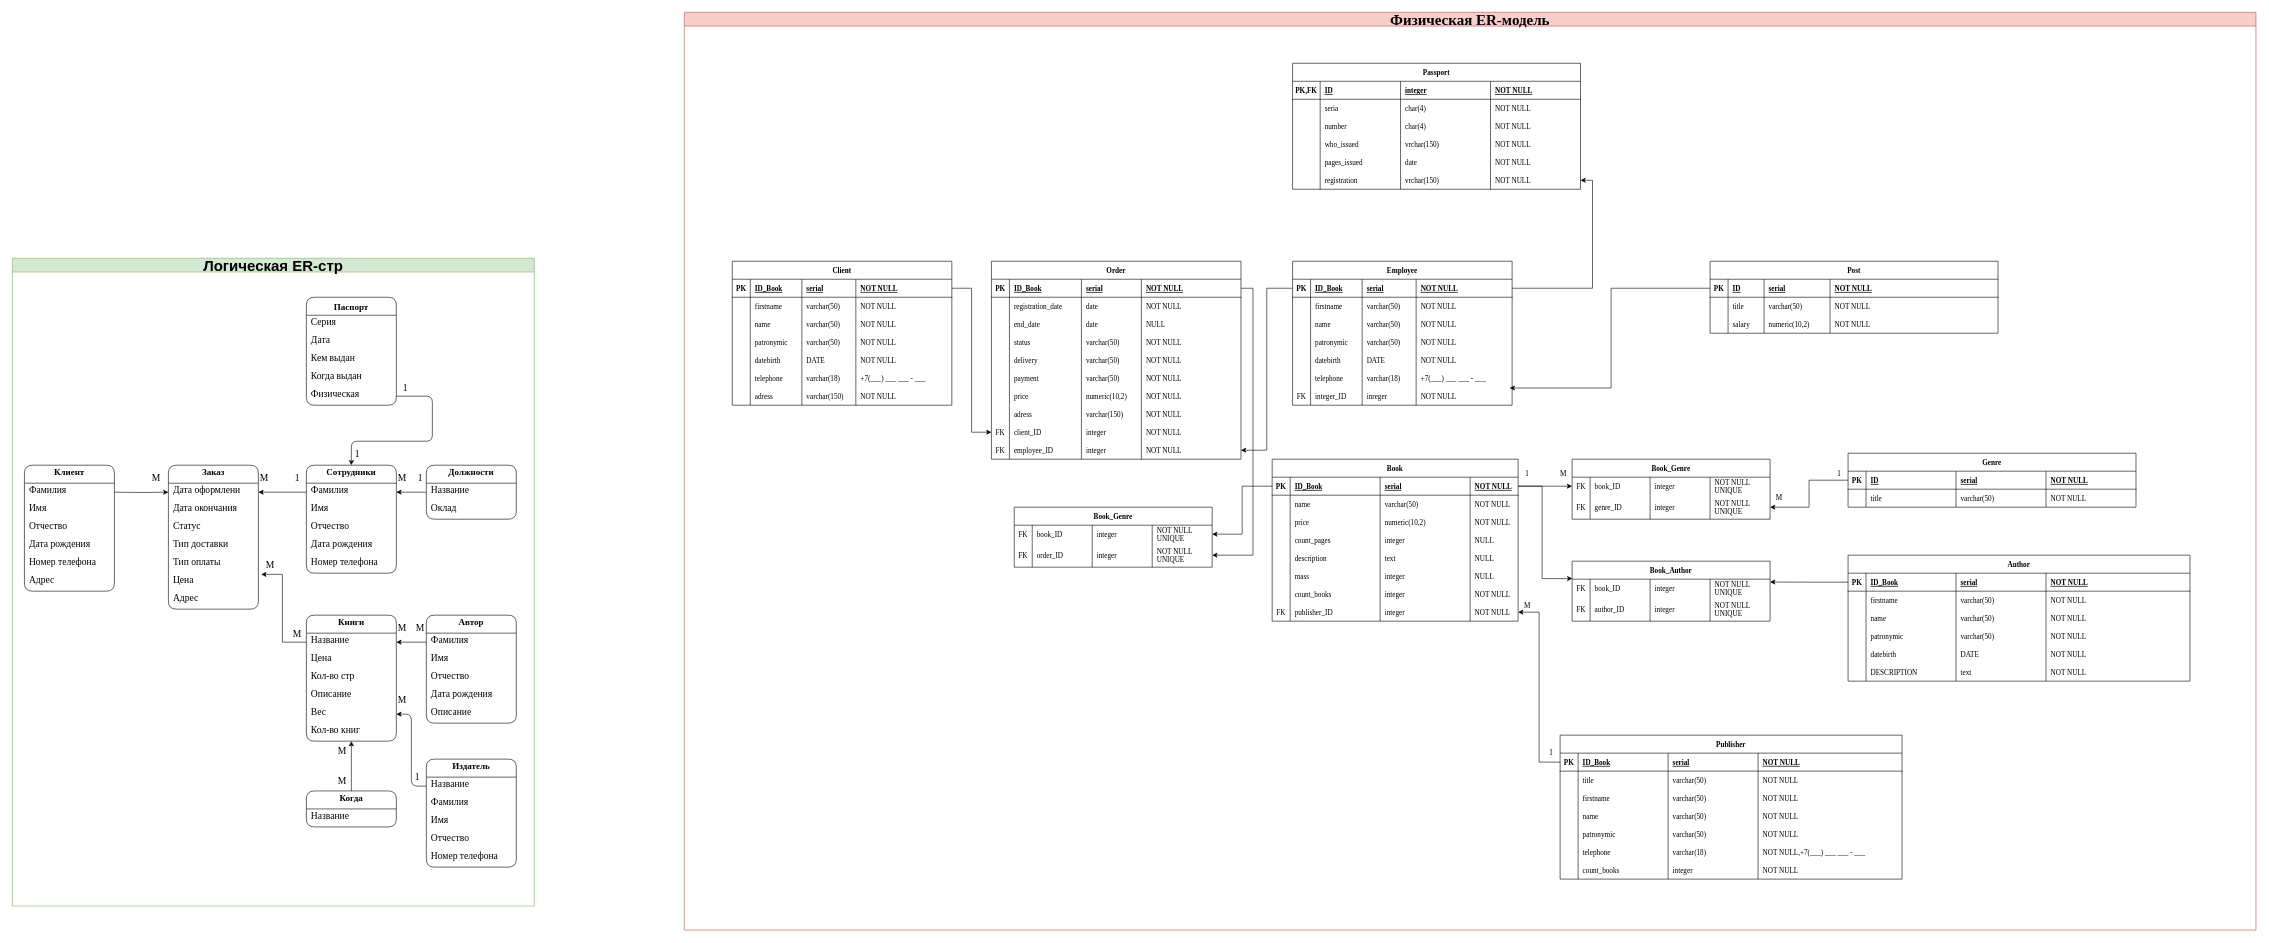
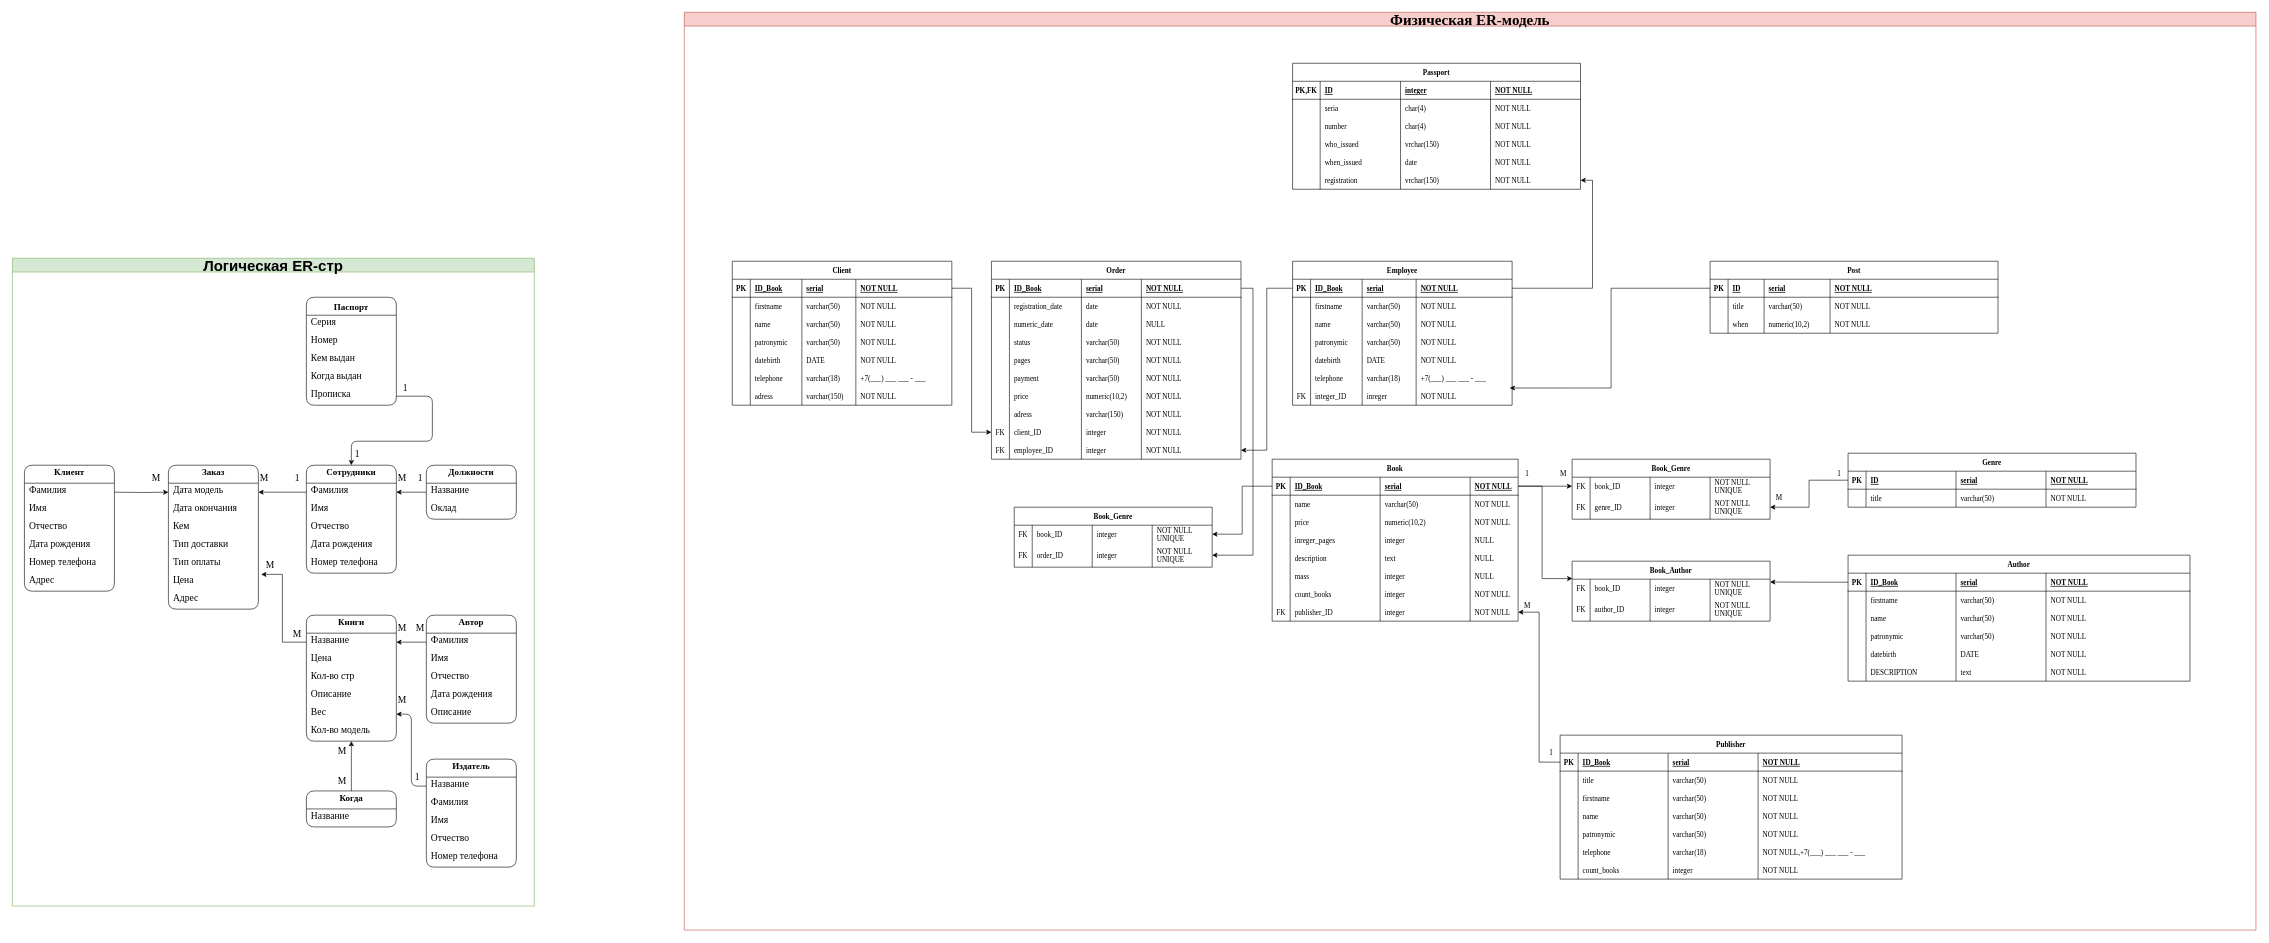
node "pages_issued": label "pages_issued" -> "when_issued"
node "end_date": label "end_date" -> "numeric_date"
node "salary": label "salary" -> "when"
node "Дата": label "Дата" -> "Номер"
node "delivery": label "delivery" -> "pages"
node "Физическая": label "Физическая" -> "Прописка"
node "Дата оформлени": label "Дата оформлени" -> "Дата модель"
node "Статус": label "Статус" -> "Кем"
node "count_pages": label "count_pages" -> "inreger_pages"
node "Кол-во книг": label "Кол-во книг" -> "Кол-во модель"
